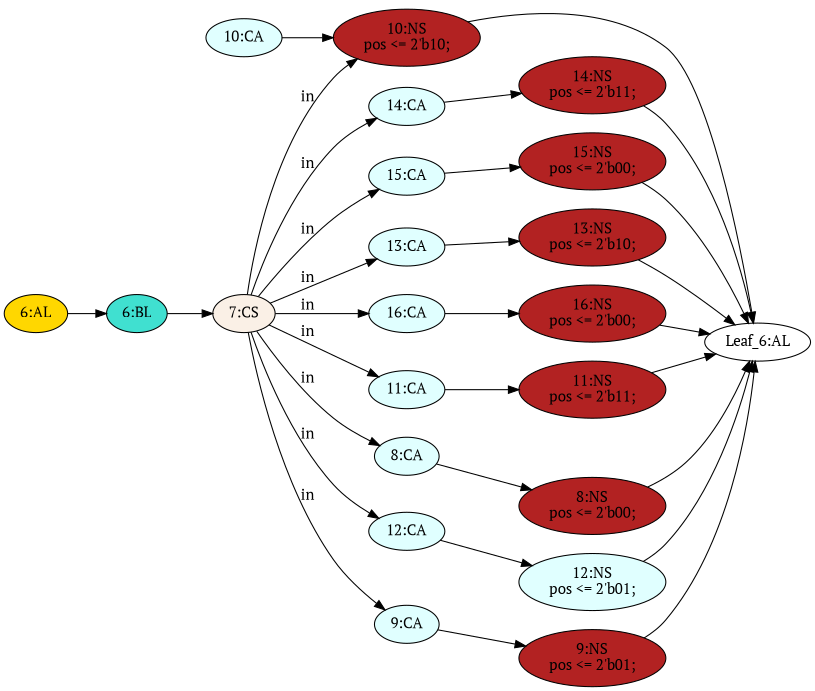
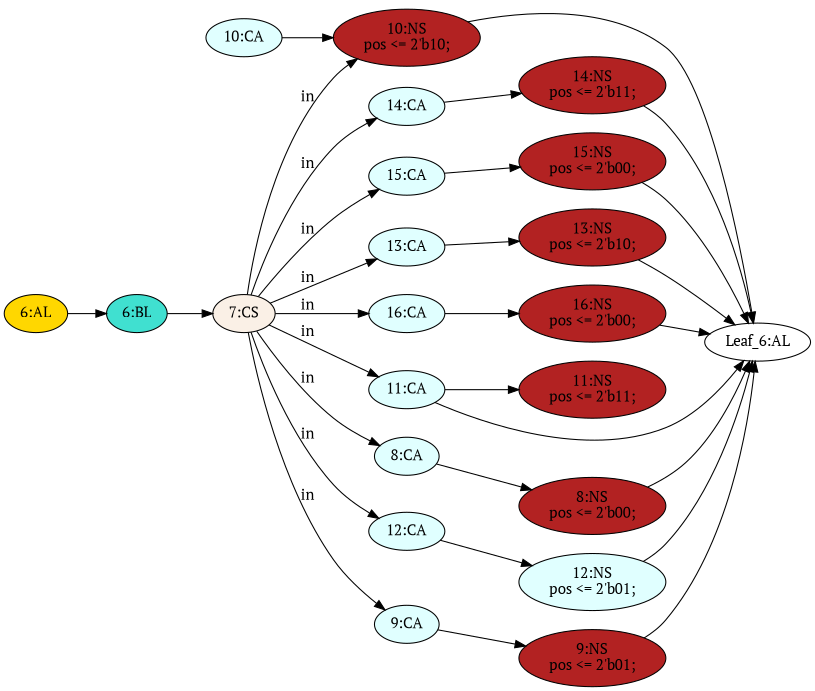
edge "11:NS pos <= 2'b11;" -> "Leaf_6:AL": now "11:CA" -> "Leaf_6:AL"
